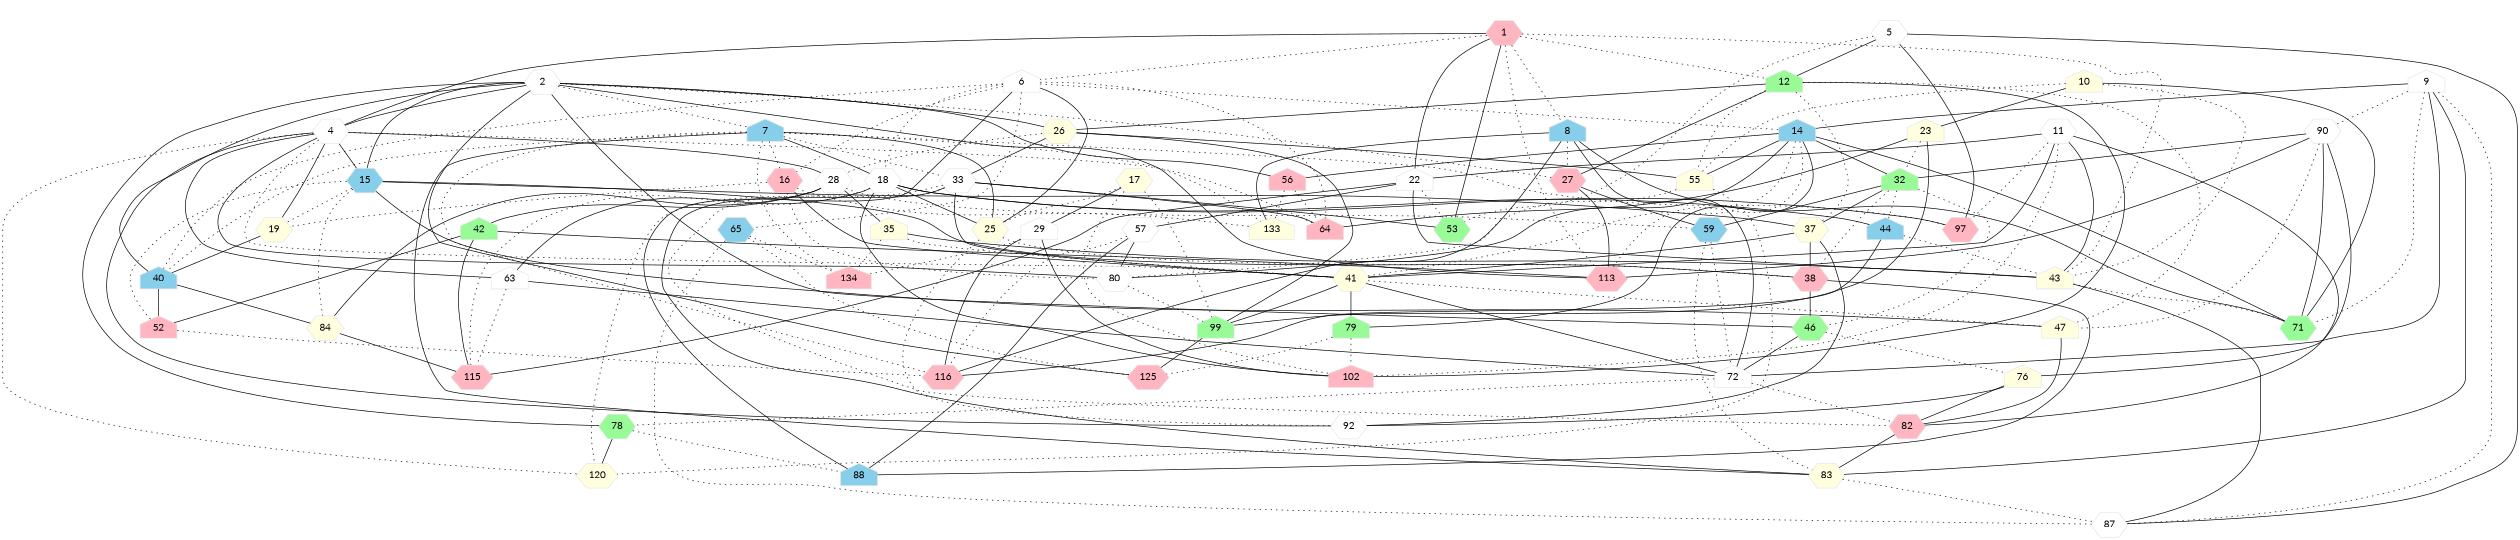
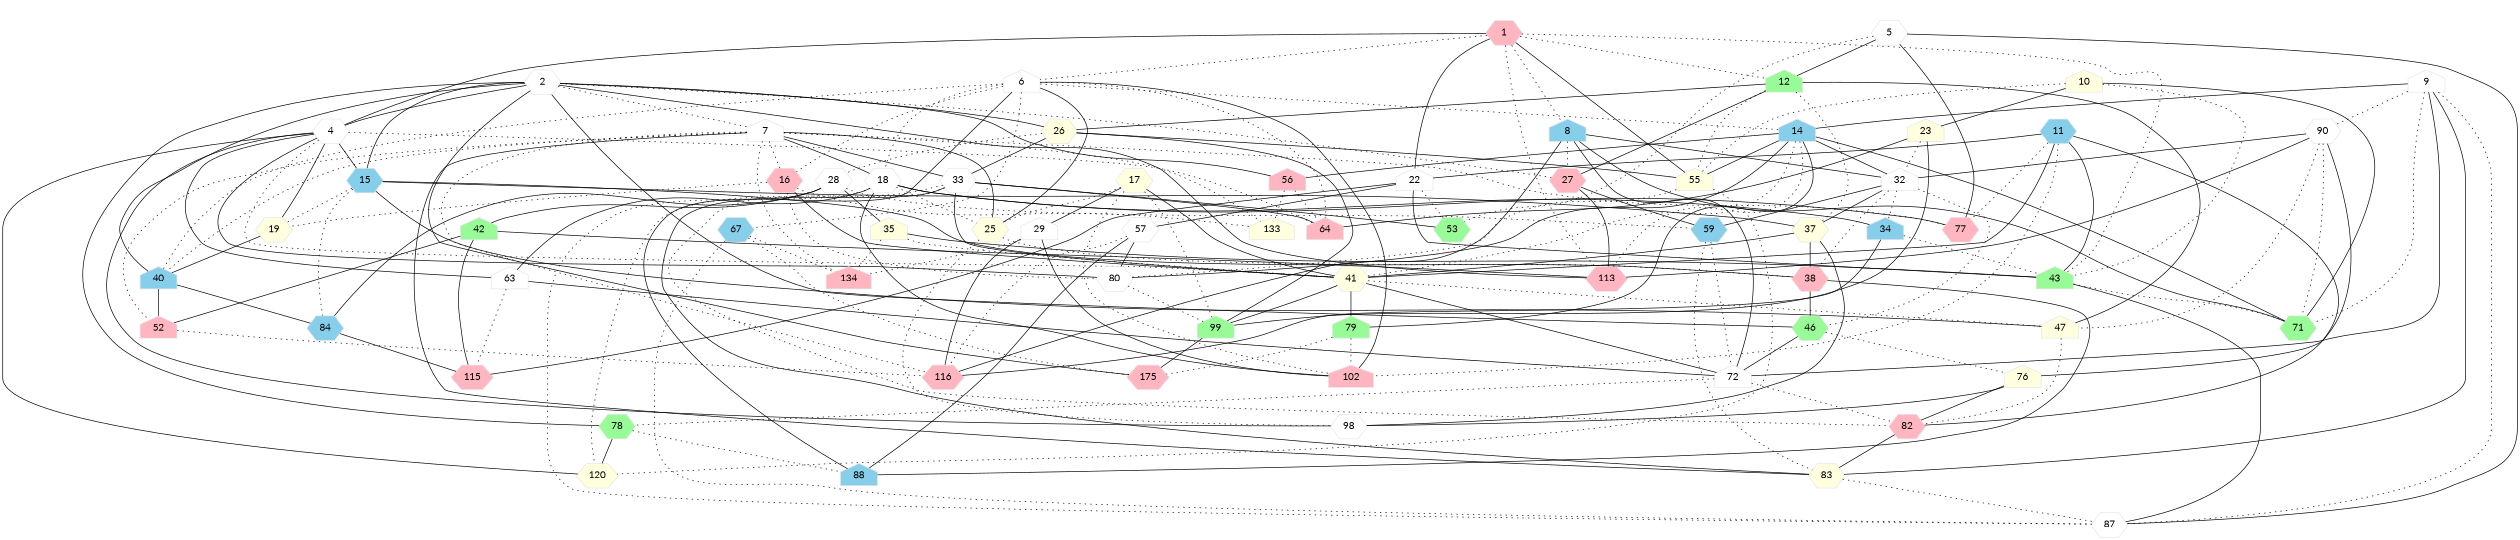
edge "12" -- "47": style dotted -> solid
node "7": fillcolor skyblue -> white
edge "1" -- "53": now "1" -- "55"
node "11": fillcolor white -> skyblue
edge "8" -- "133": now "8" -- "32"
edge "4" -- "28": removed
edge "7" -- "33": style dotted -> solid
node "32": fillcolor palegreen -> white
edge "18" -- "115": now "18" -- "87"
edge "18" -- "25": style solid -> dotted
edge "15" -- "52": now "7" -- "52"
node "65": label "65" -> "67"
node "44": label "44" -> "34"
node "97": label "97" -> "77"
edge "90" -- "71": style solid -> dotted
edge "17" -- "41": added
node "43": fillcolor lightyellow -> palegreen
edge "12" -- "102": now "6" -- "102"
node "84": fillcolor lightyellow -> skyblue
node "125": label "125" -> "175"
edge "4" -- "120": style dotted -> solid
edge "47" -- "82": style solid -> dotted
node "92": label "92" -> "98"
